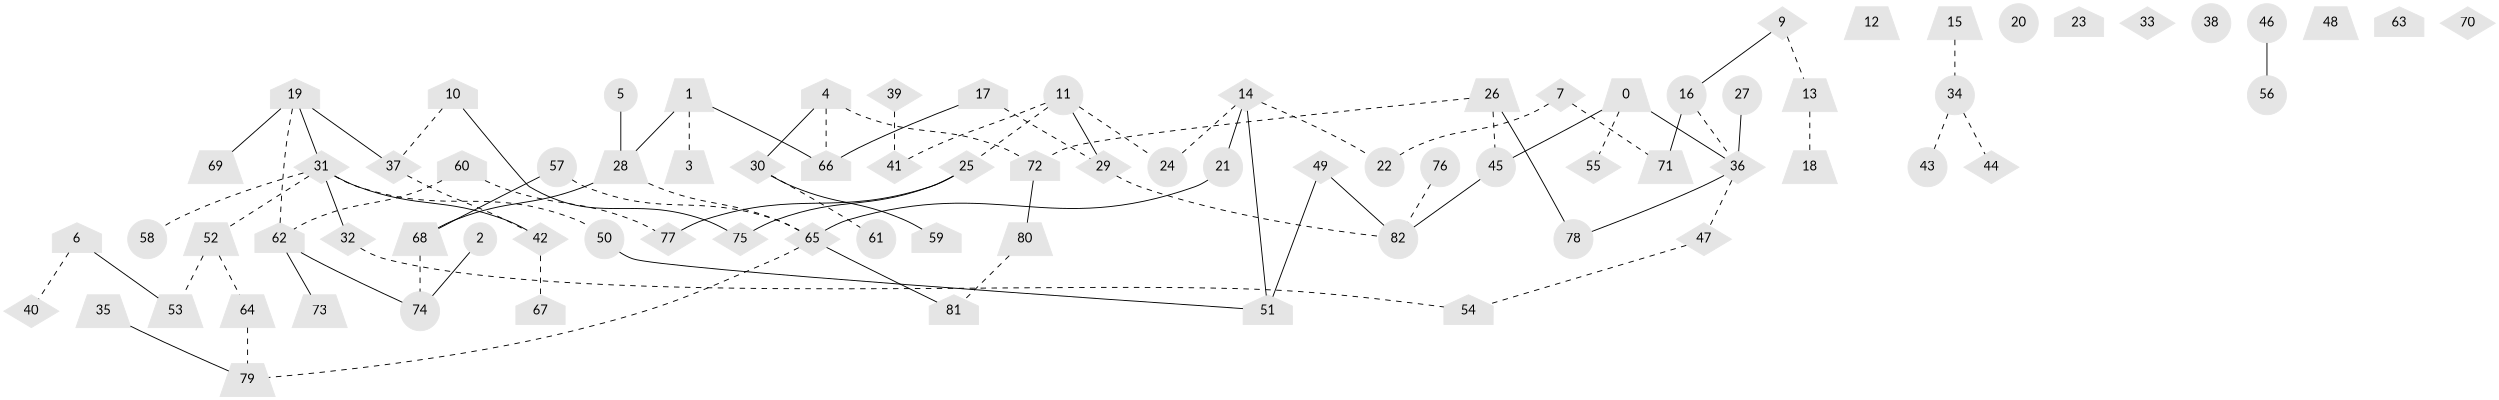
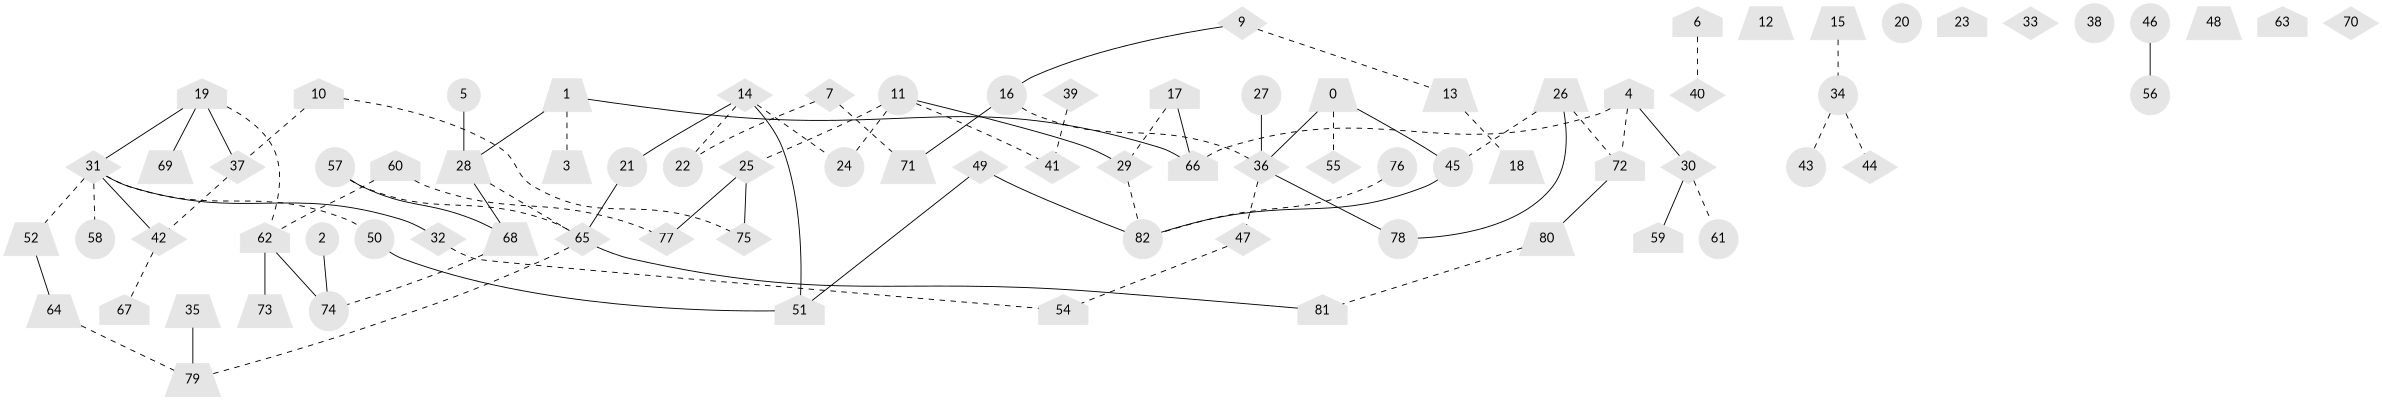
edge "10" -- "75": style solid -> dashed
edge "52" -- "64": style dashed -> solid
node "53": removed
